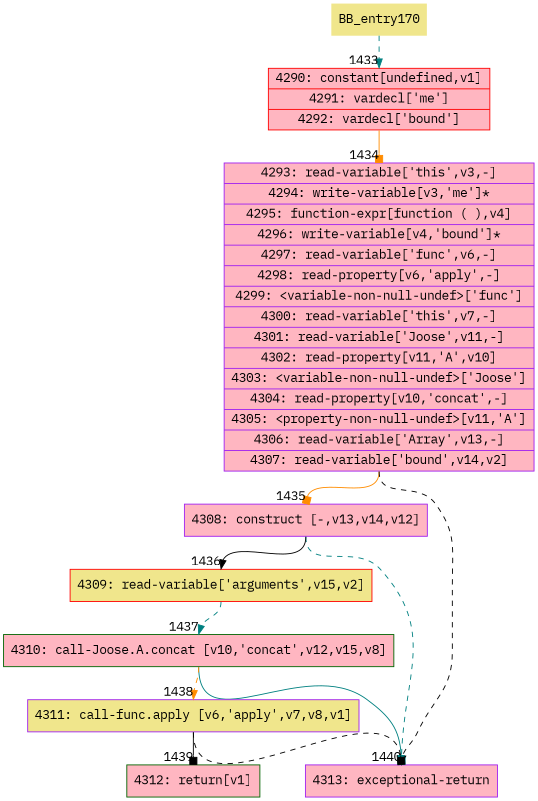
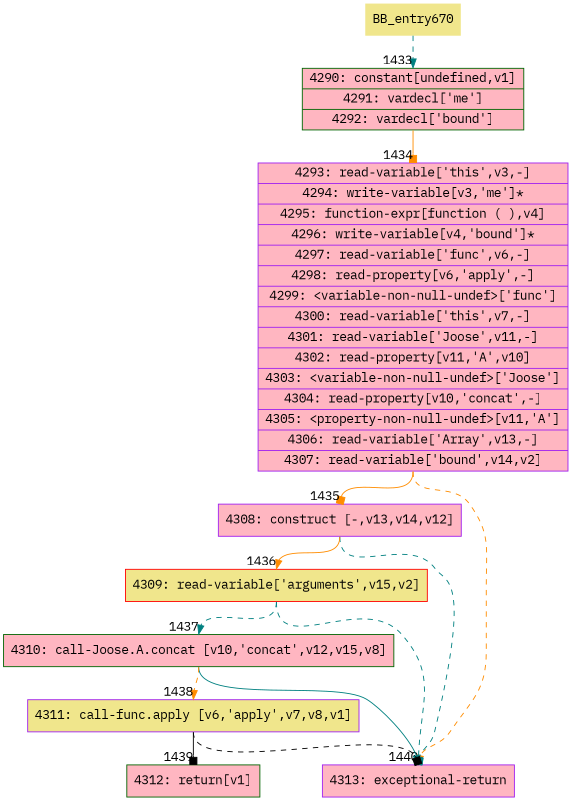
node "BB_entry170": label "BB_entry170" -> "BB_entry670"
node "4290: constant[undefined,v1]": color red -> darkgreen
edge "4308: construct [-,v13,v14,v12]" -> "4309: read-variable['arguments',v15,v2]": color black -> darkorange
edge "4293: read-variable['this',v3,-]" -> "4313: exceptional-return": color black -> darkorange
edge "4309: read-variable['arguments',v15,v2]" -> "4313: exceptional-return": added
